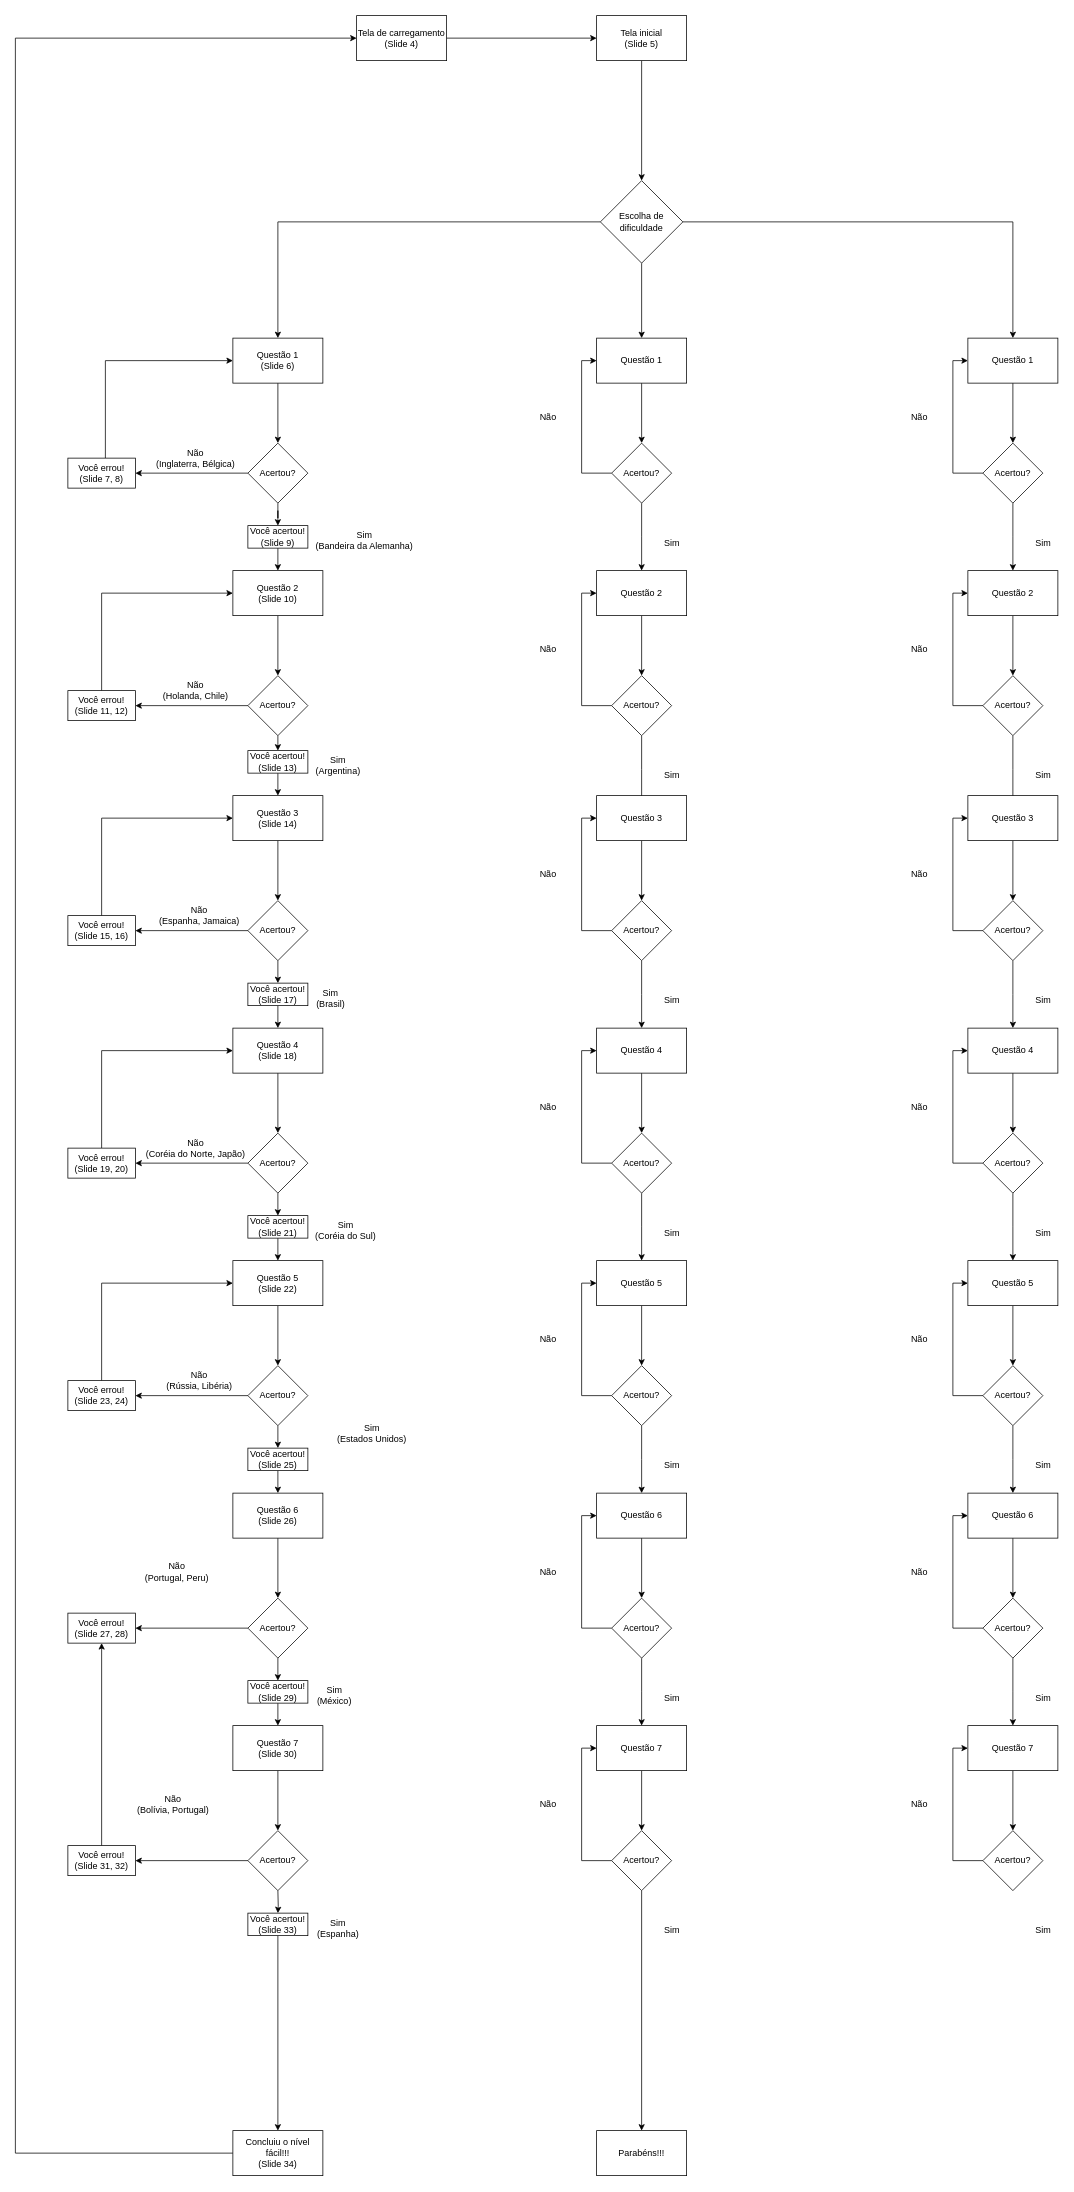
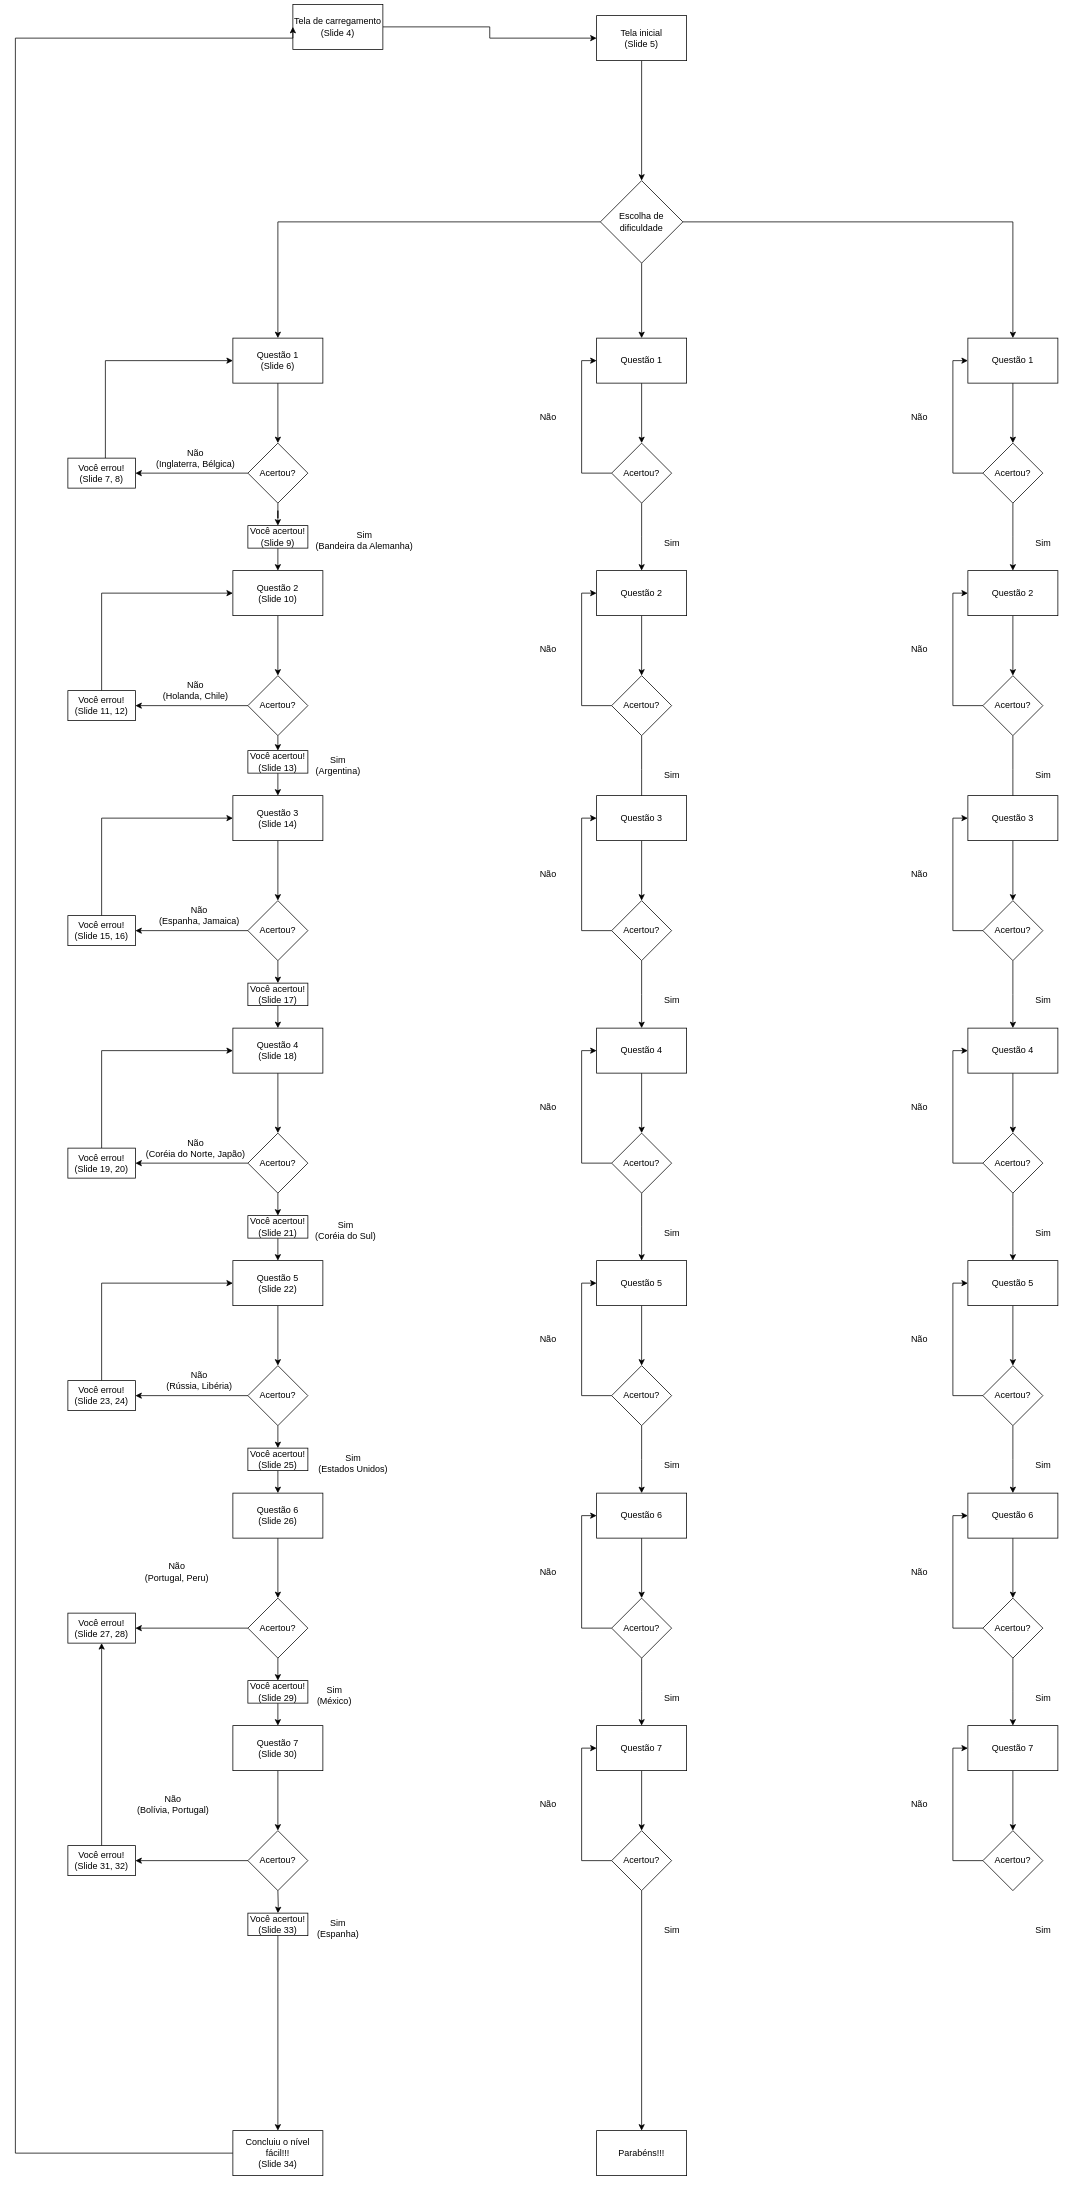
node "Tela de carregamento (Slide 4)": moved (402, 38) -> (338, 27)
node "Sim (Brasil)": removed
node "Sim (Estados Unidos)": moved (372, 1433) -> (353, 1463)
